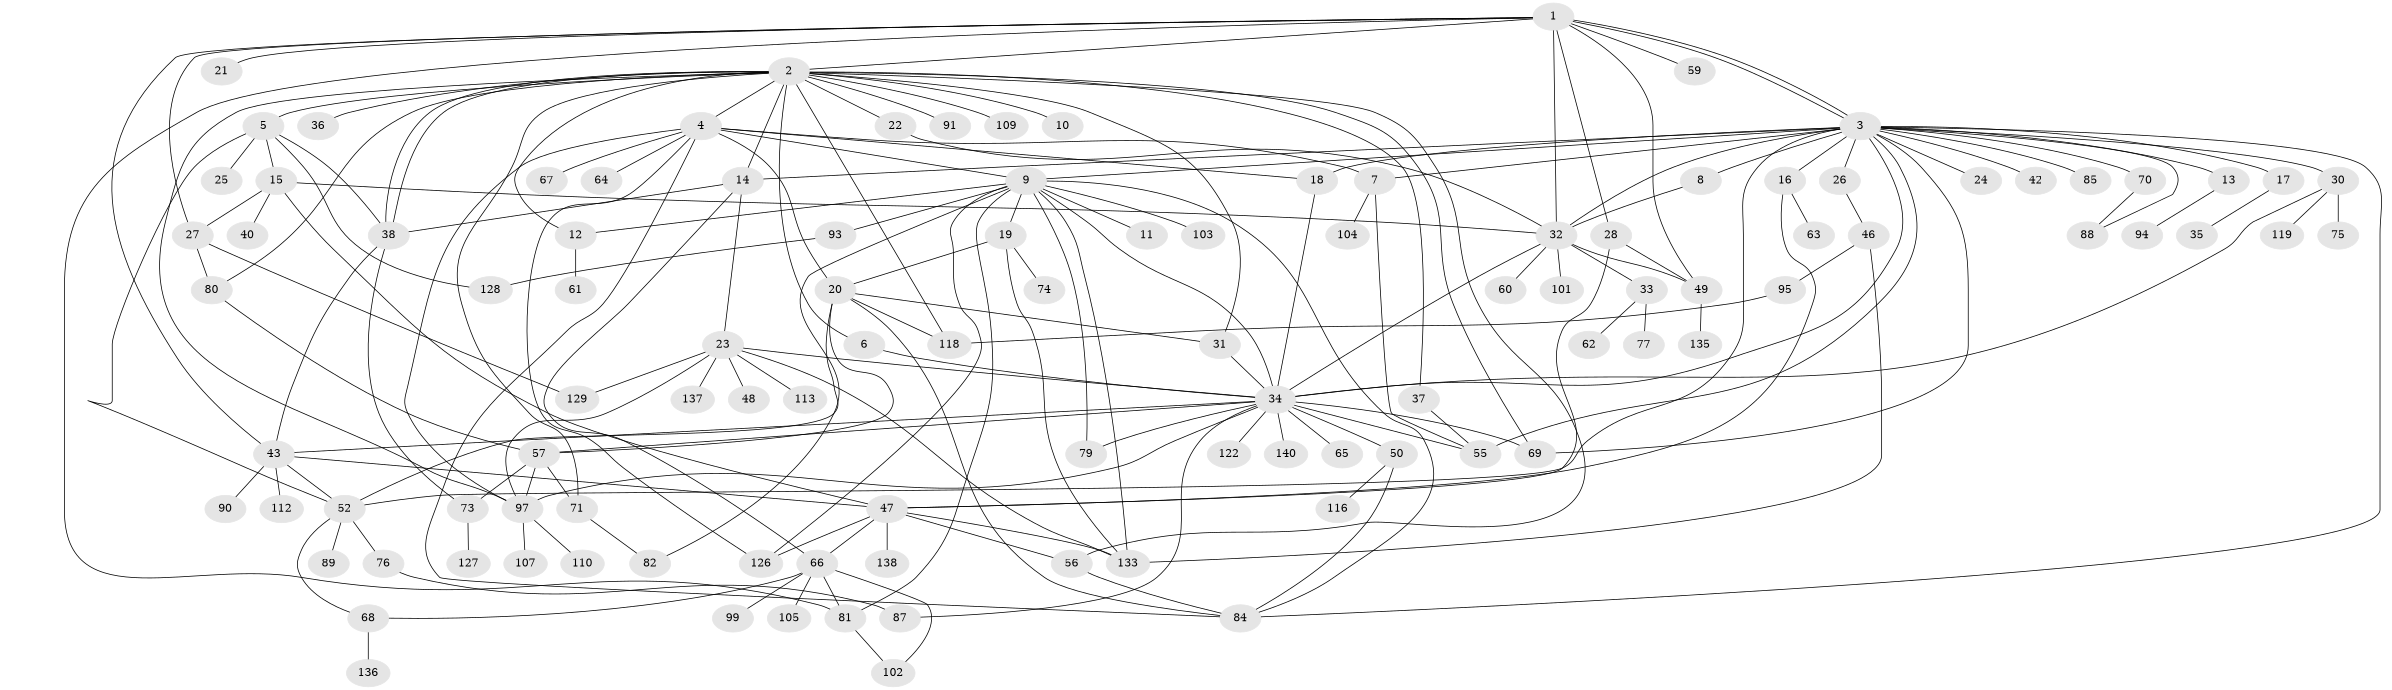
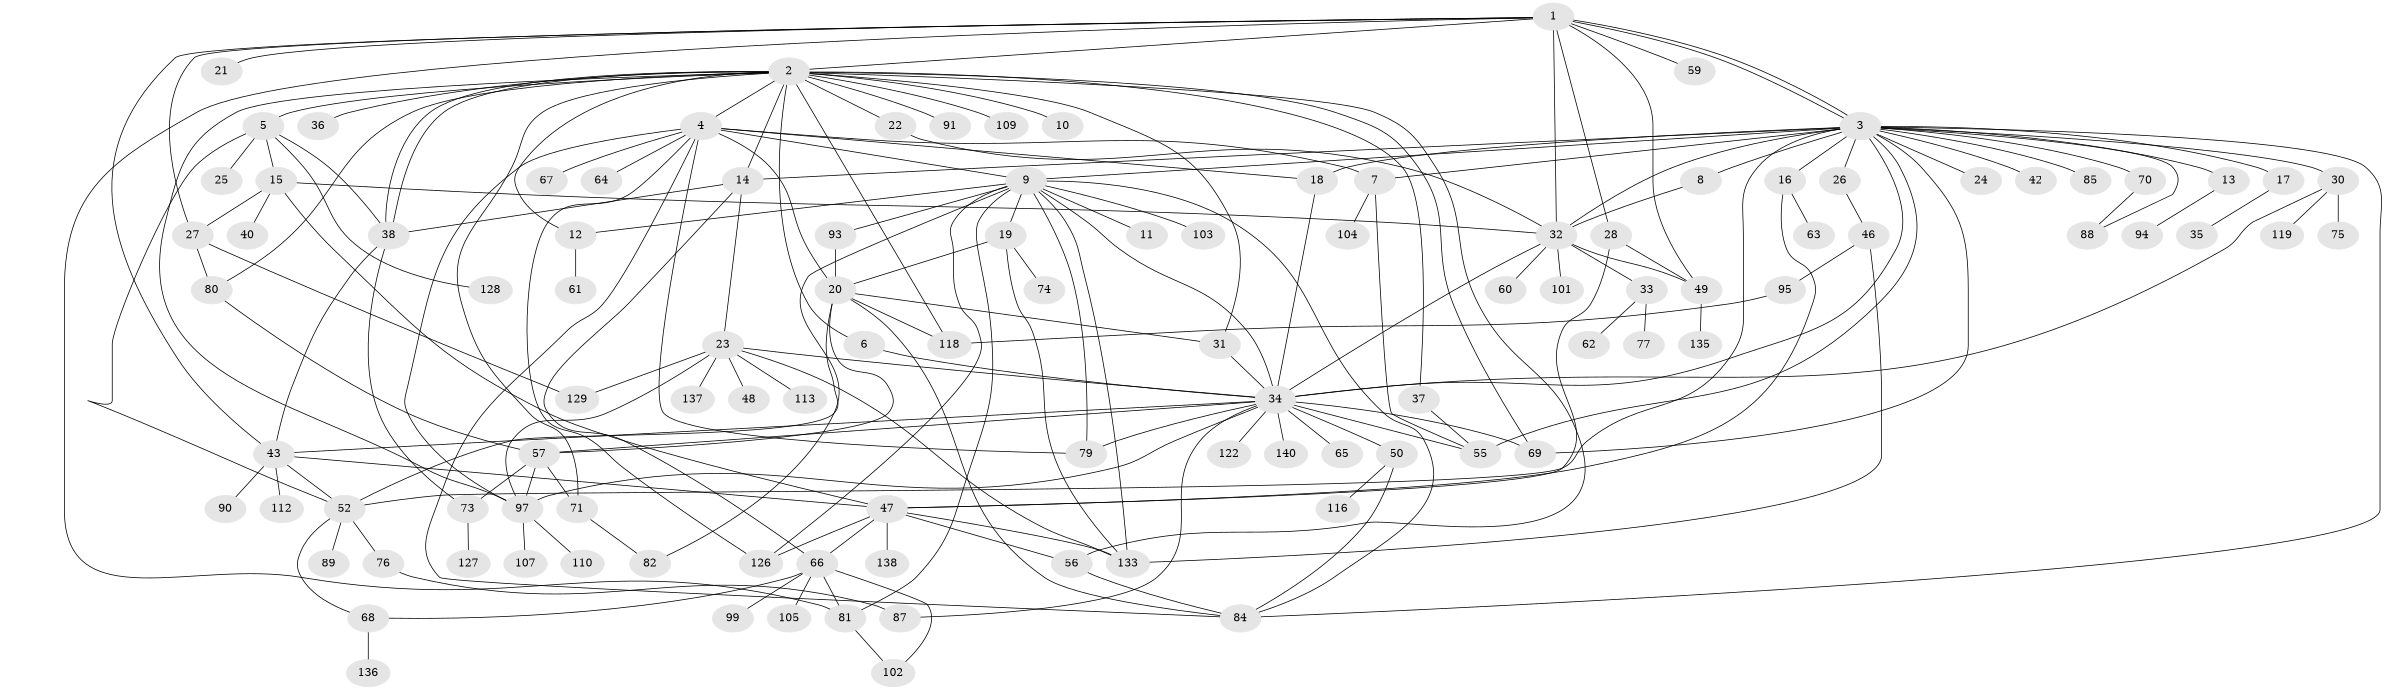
edge "93" -- "128": now "93" -- "20"
edge "4" -- "79": added
